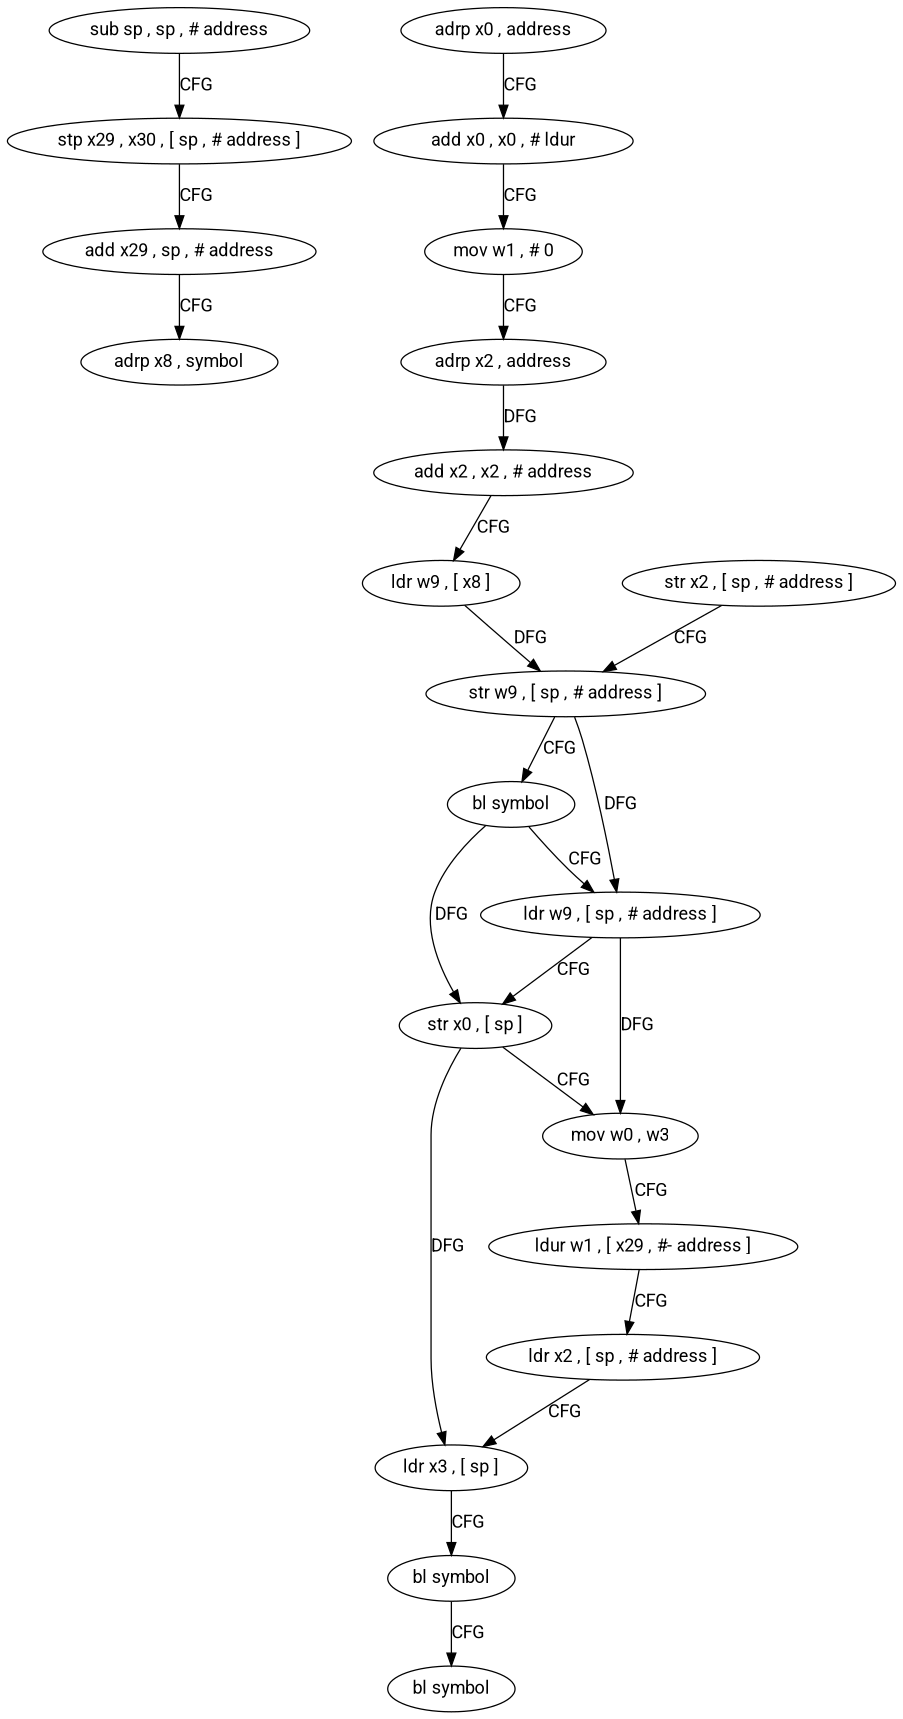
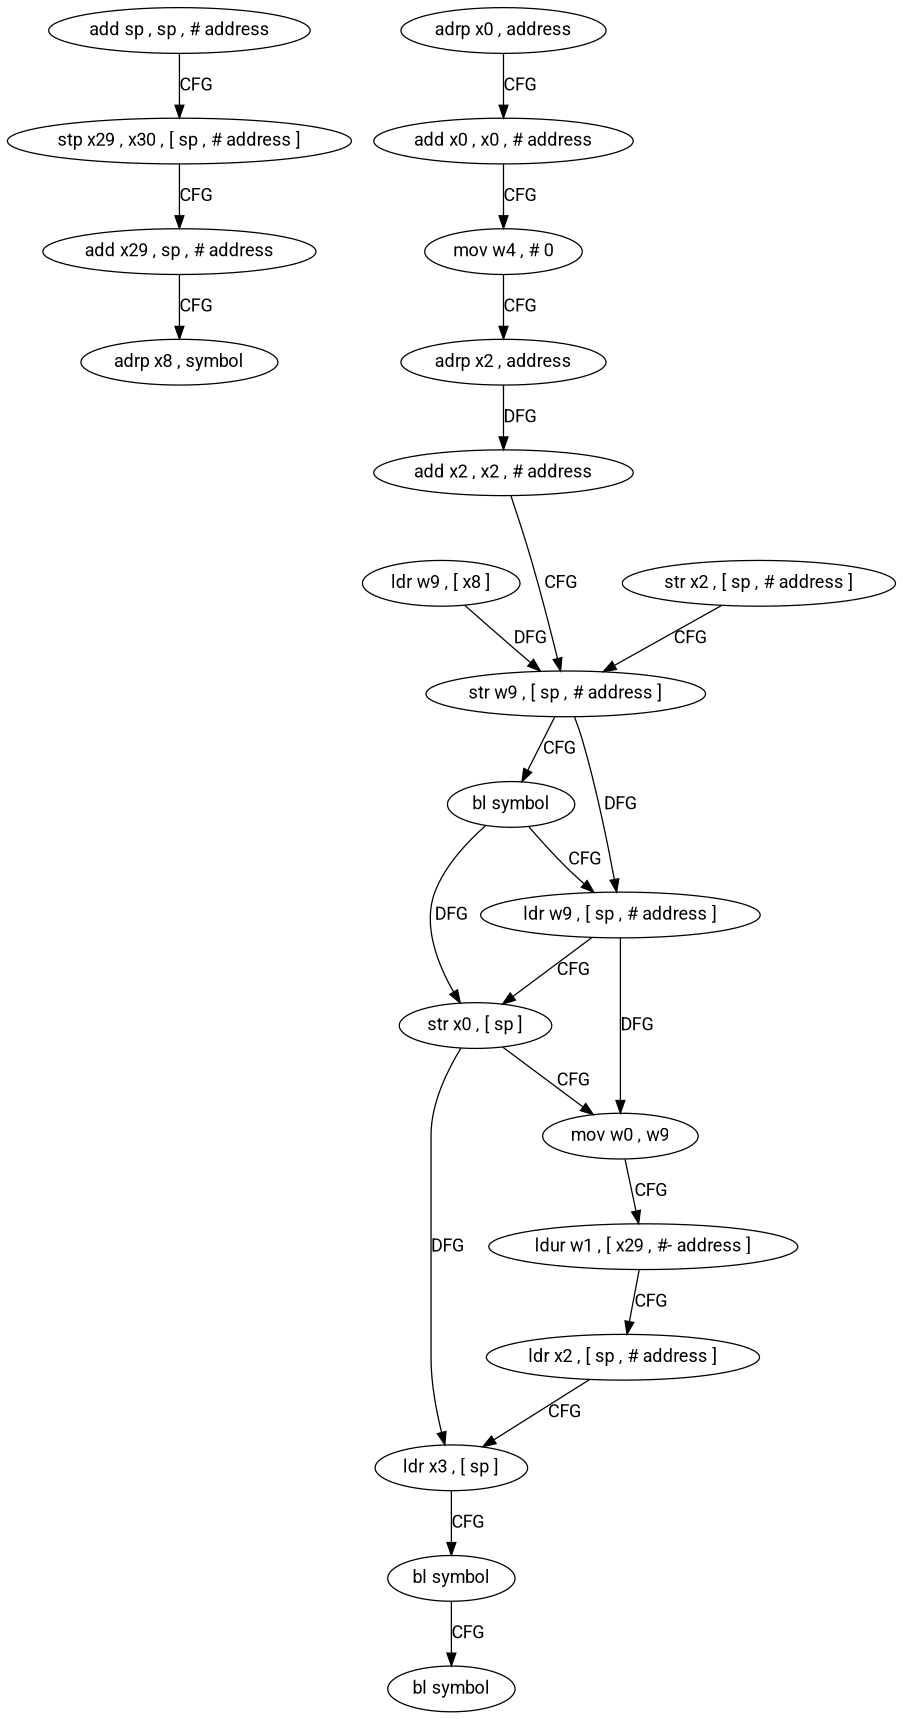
node "sub sp , sp , # address": label "sub sp , sp , # address" -> "add sp , sp , # address"
node "add x0 , x0 , # ldur": label "add x0 , x0 , # ldur" -> "add x0 , x0 , # address"
node "mov w1 , # 0": label "mov w1 , # 0" -> "mov w4 , # 0"
edge "add x2 , x2 , # address" -> "ldr w9 , [ x8 ]": now "add x2 , x2 , # address" -> "str w9 , [ sp , # address ]"
node "mov w0 , w3": label "mov w0 , w3" -> "mov w0 , w9"
